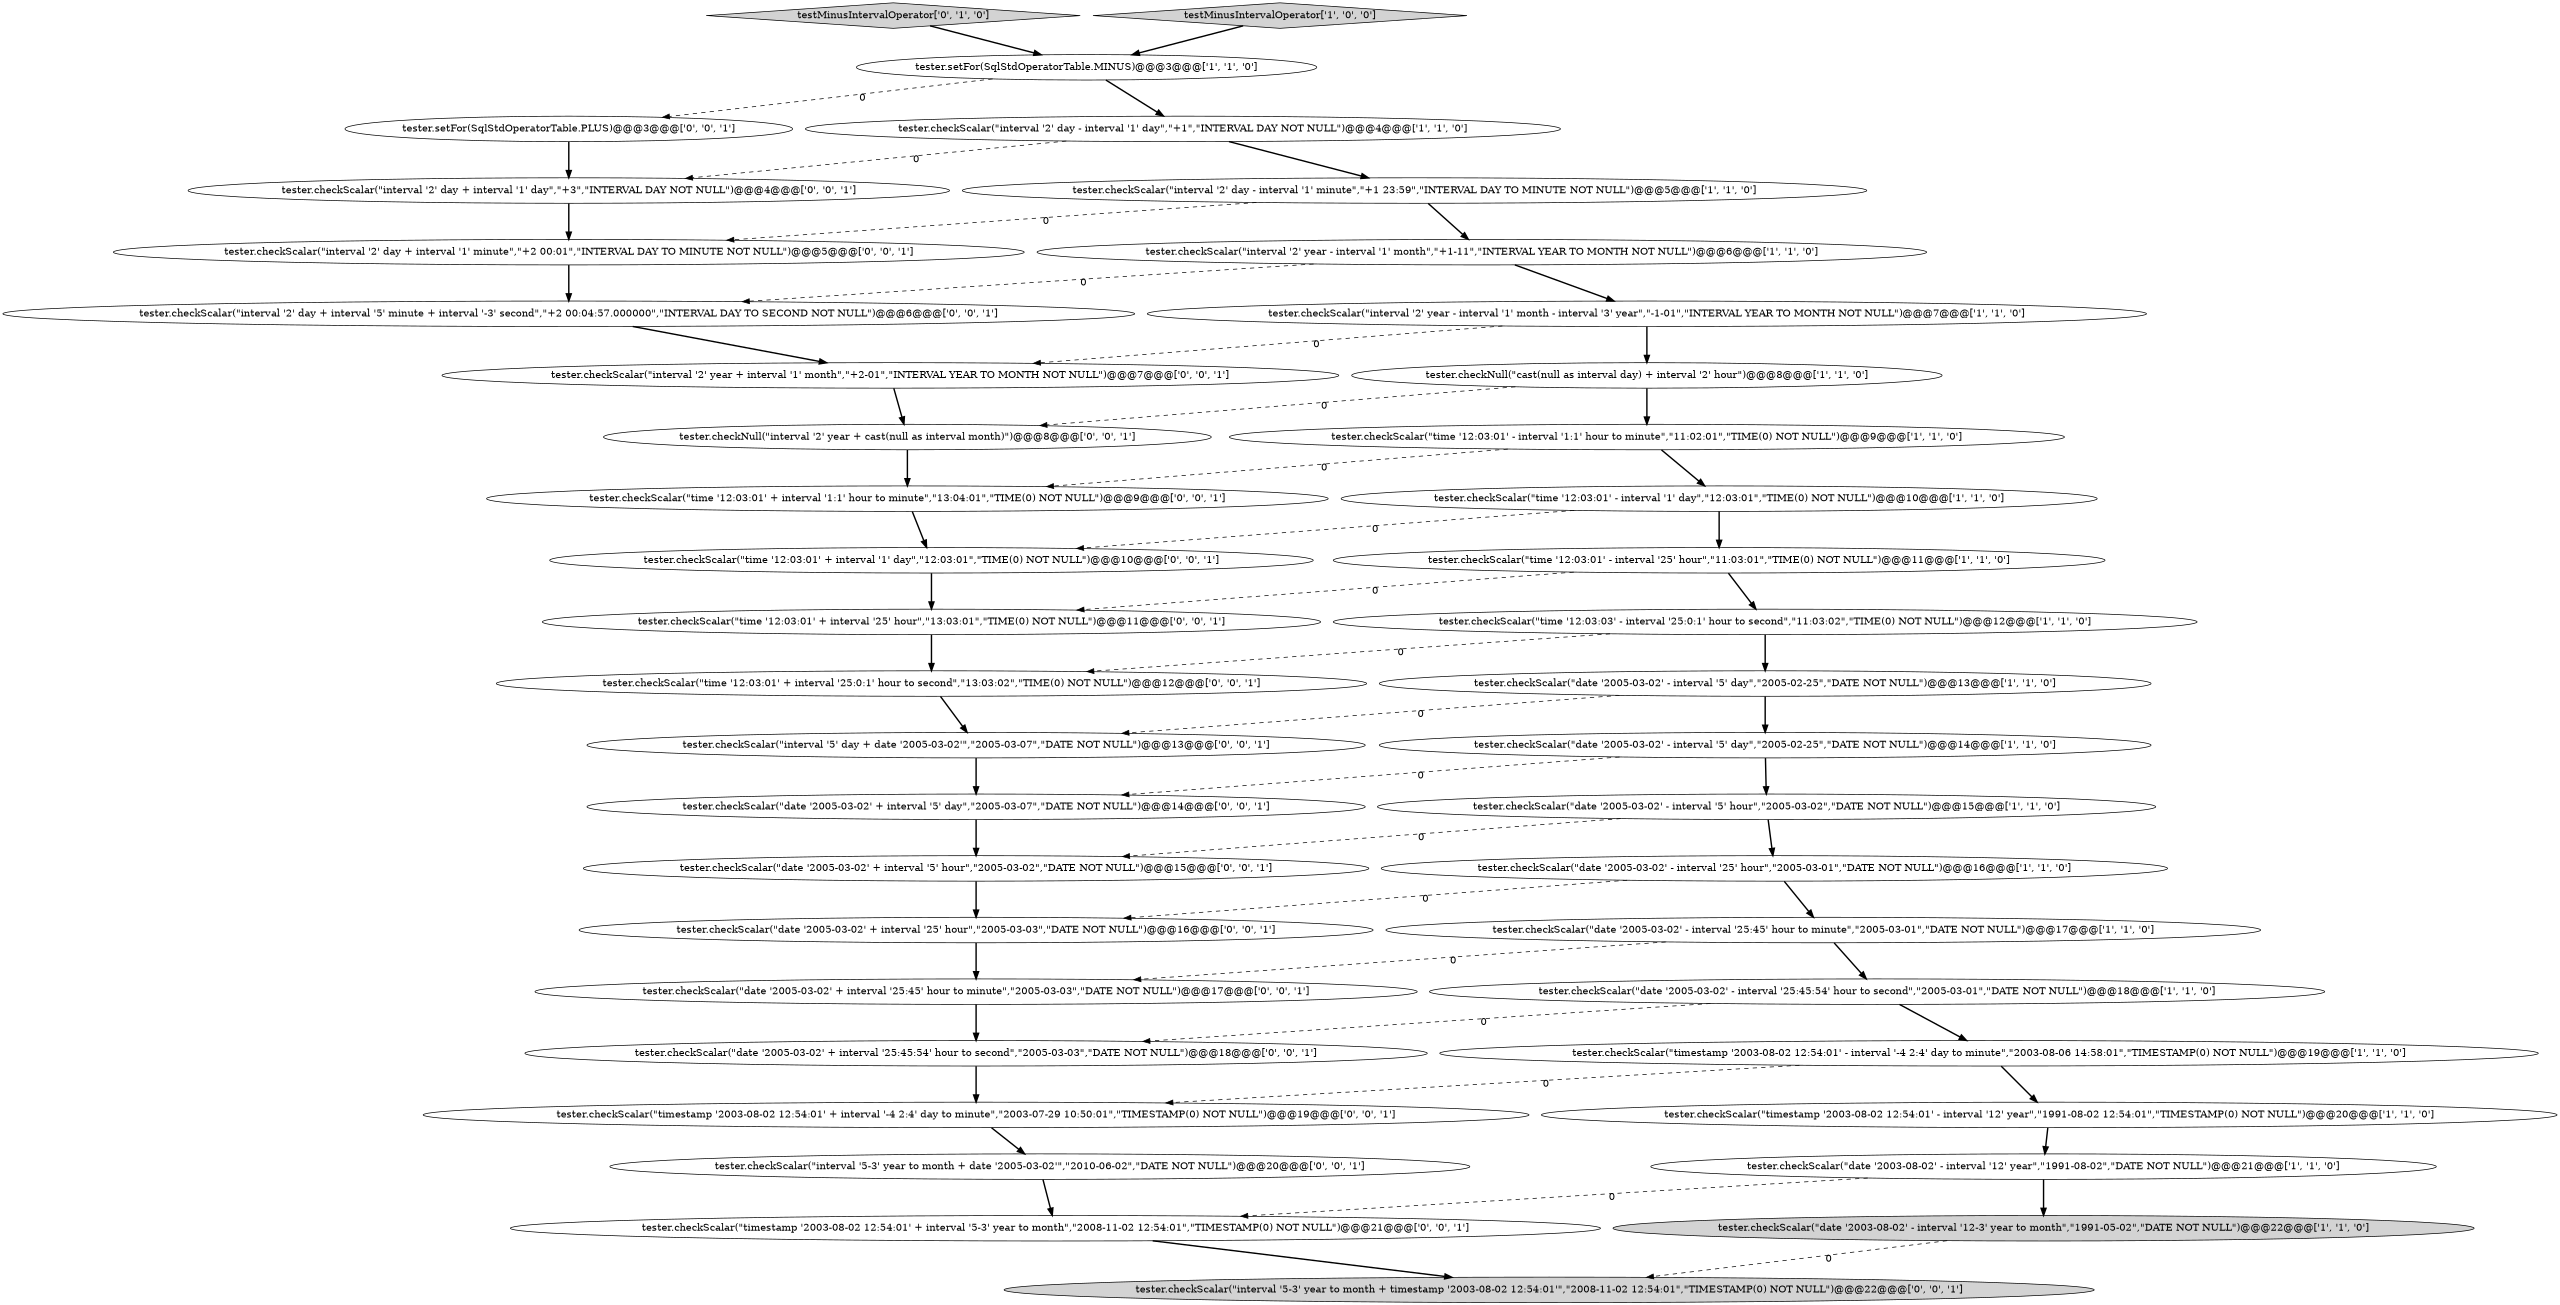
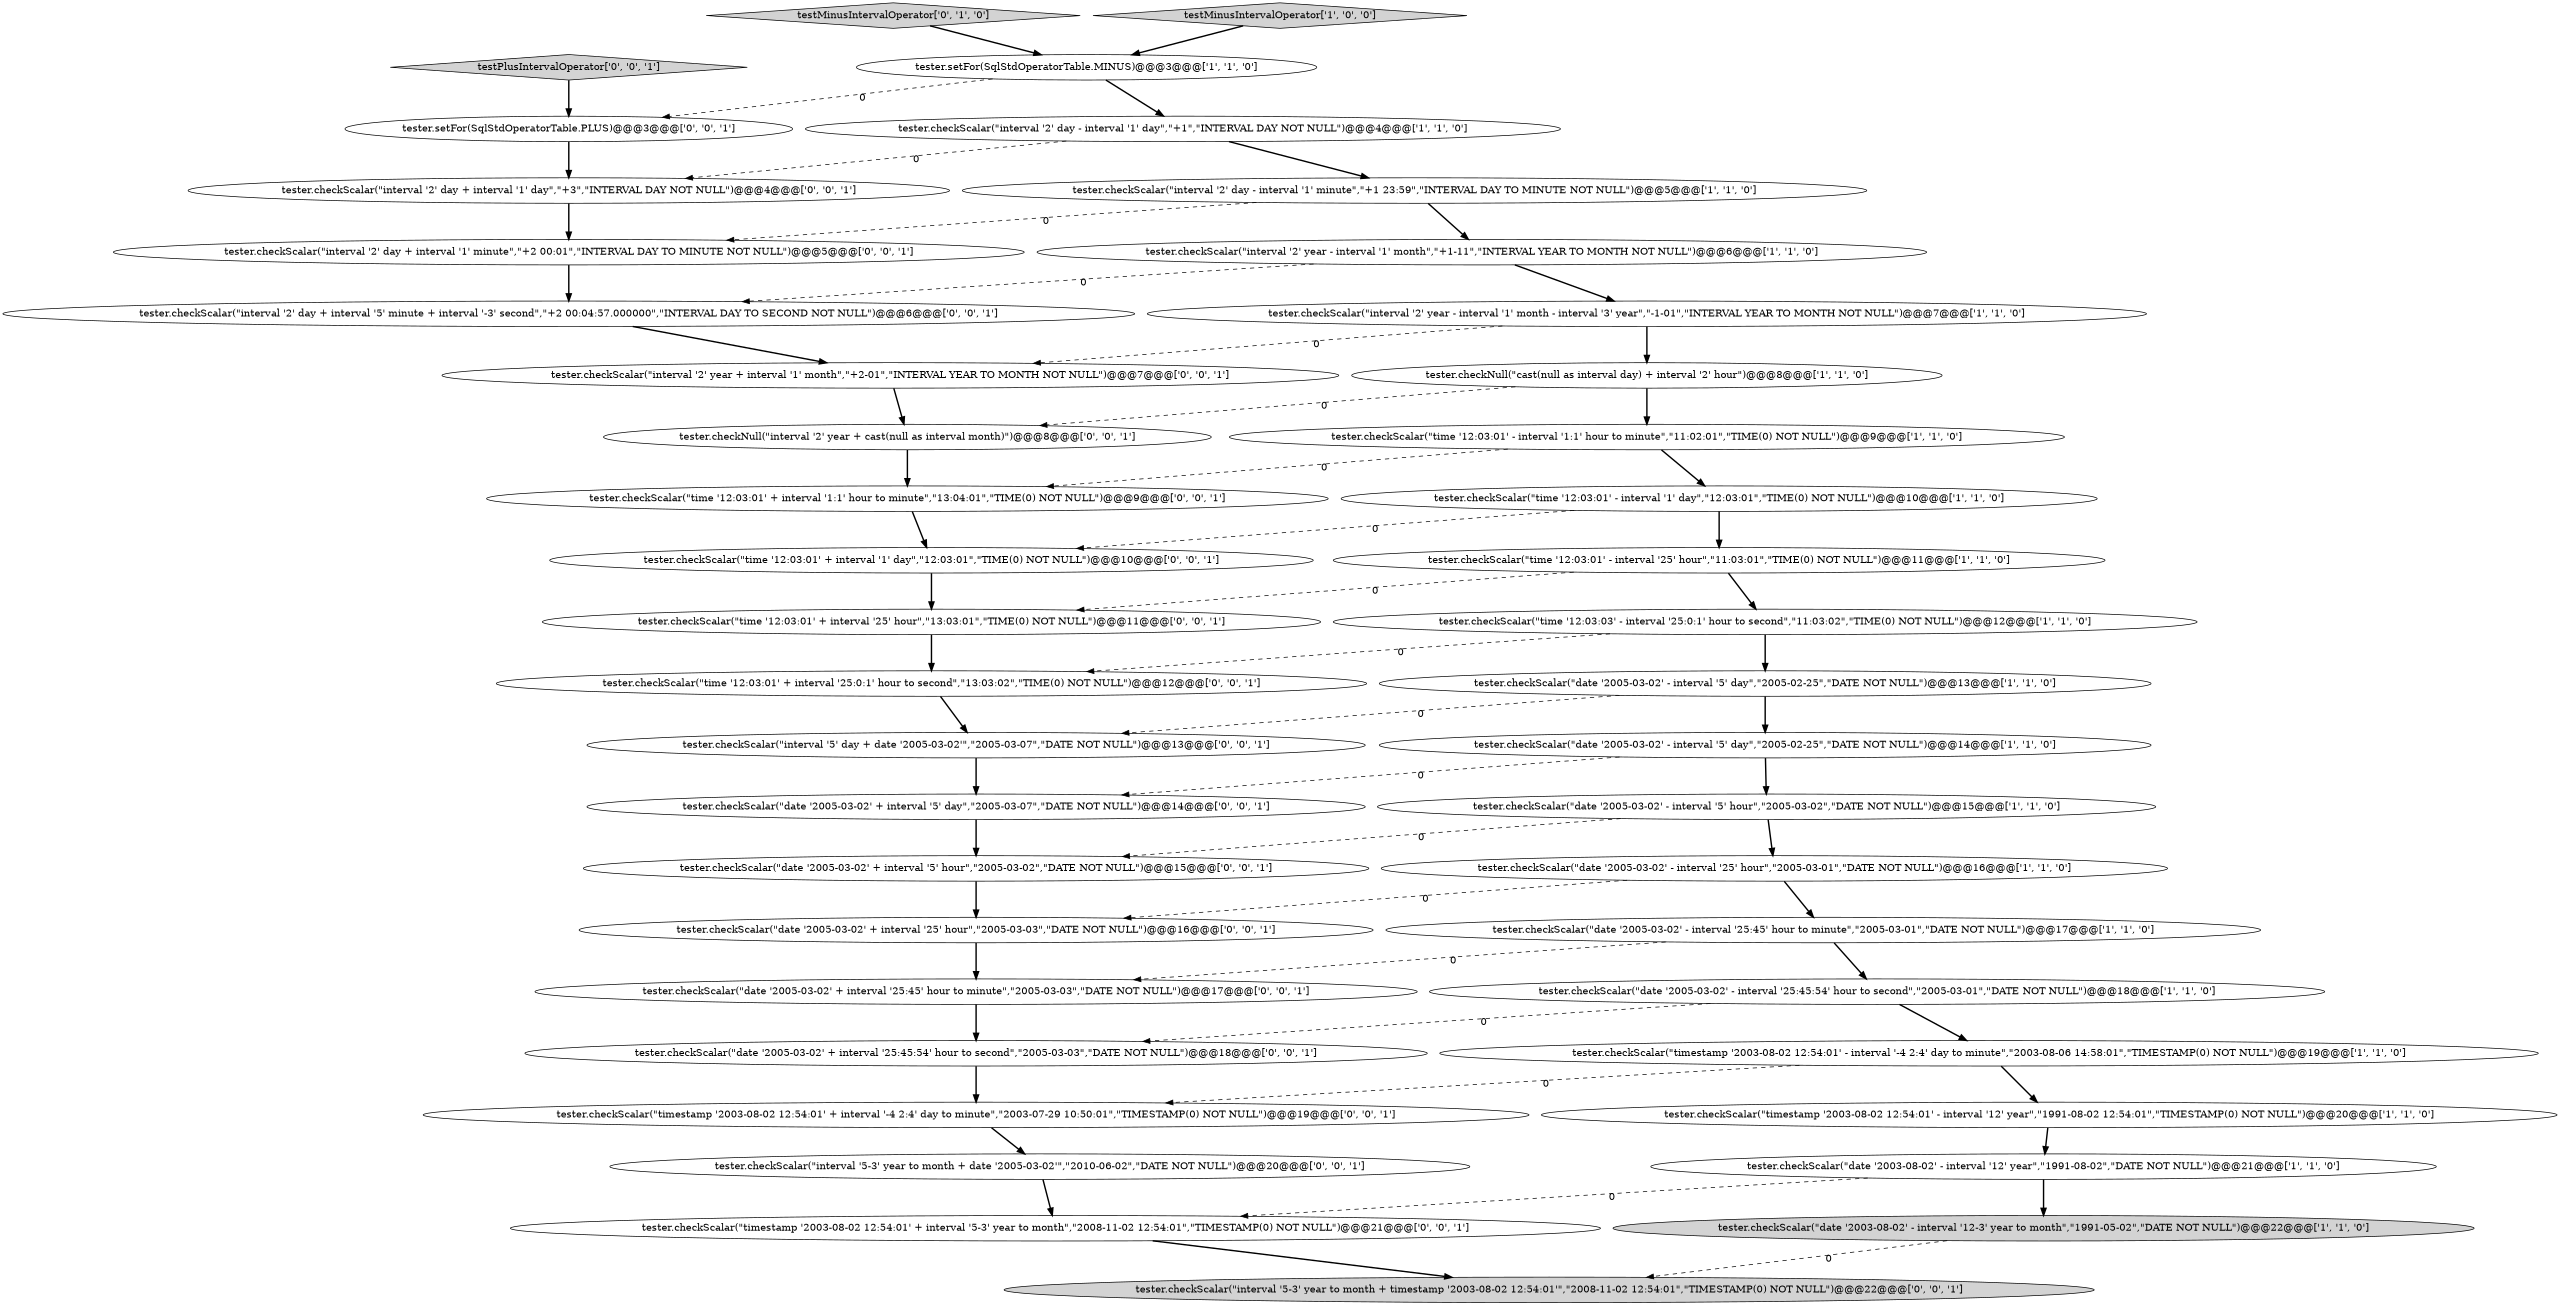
node "testPlusIntervalOperator['0', '0', '1']": added
